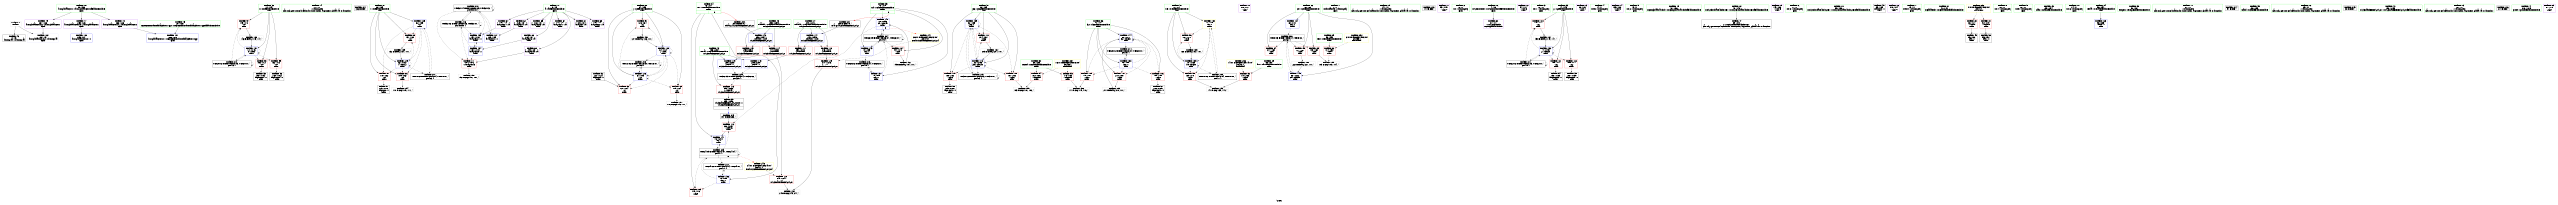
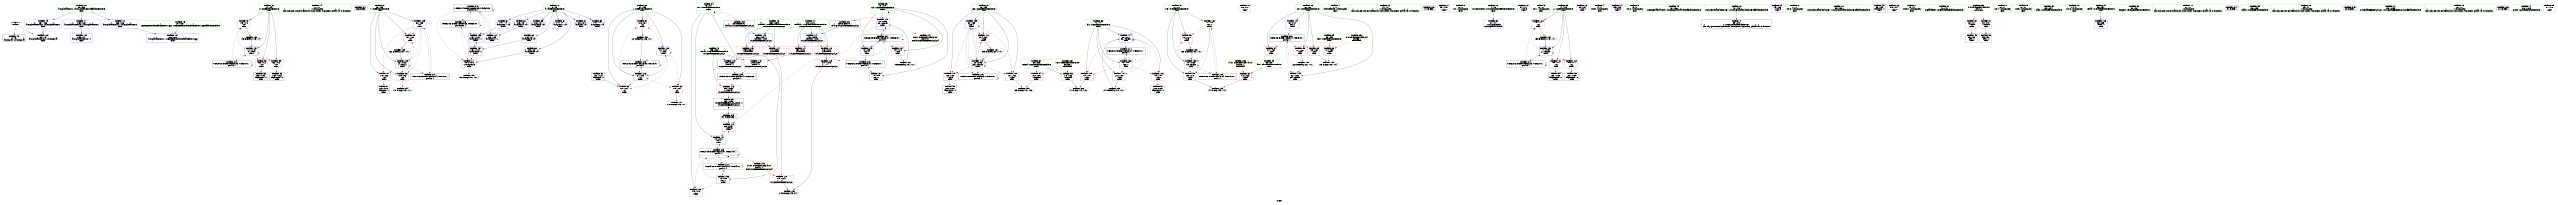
edge "NodeID: 190" -> "NodeID: 128": now "NodeID: 190" -> "NodeID: 208"
